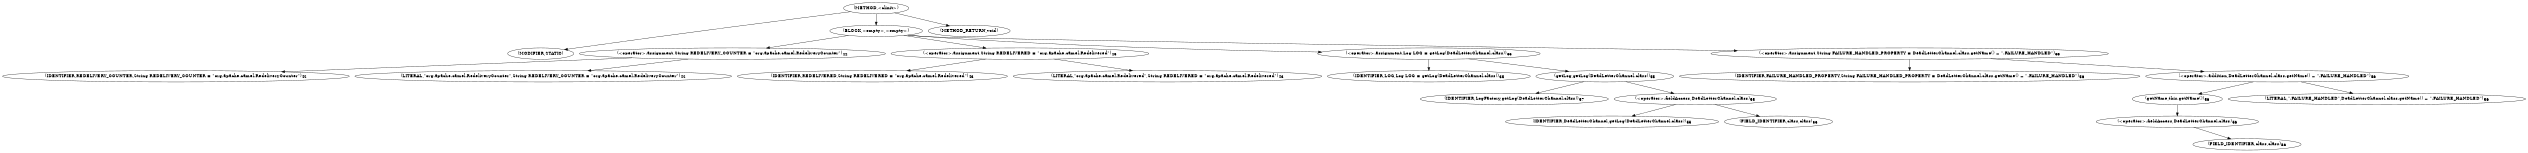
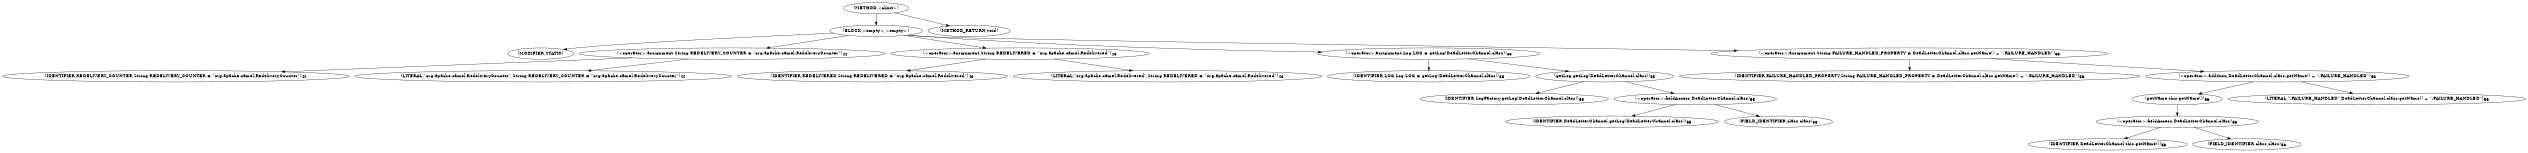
edge "(METHOD,<clinit>)" -> "(MODIFIER,STATIC)": now "(BLOCK,<empty>,<empty>)" -> "(MODIFIER,STATIC)"
node "(IDENTIFIER,LogFactory,getLog(DeadLetterChannel.class))": text "57" -> "55"
node "(IDENTIFIER,DeadLetterChannel,this.getName())": added
